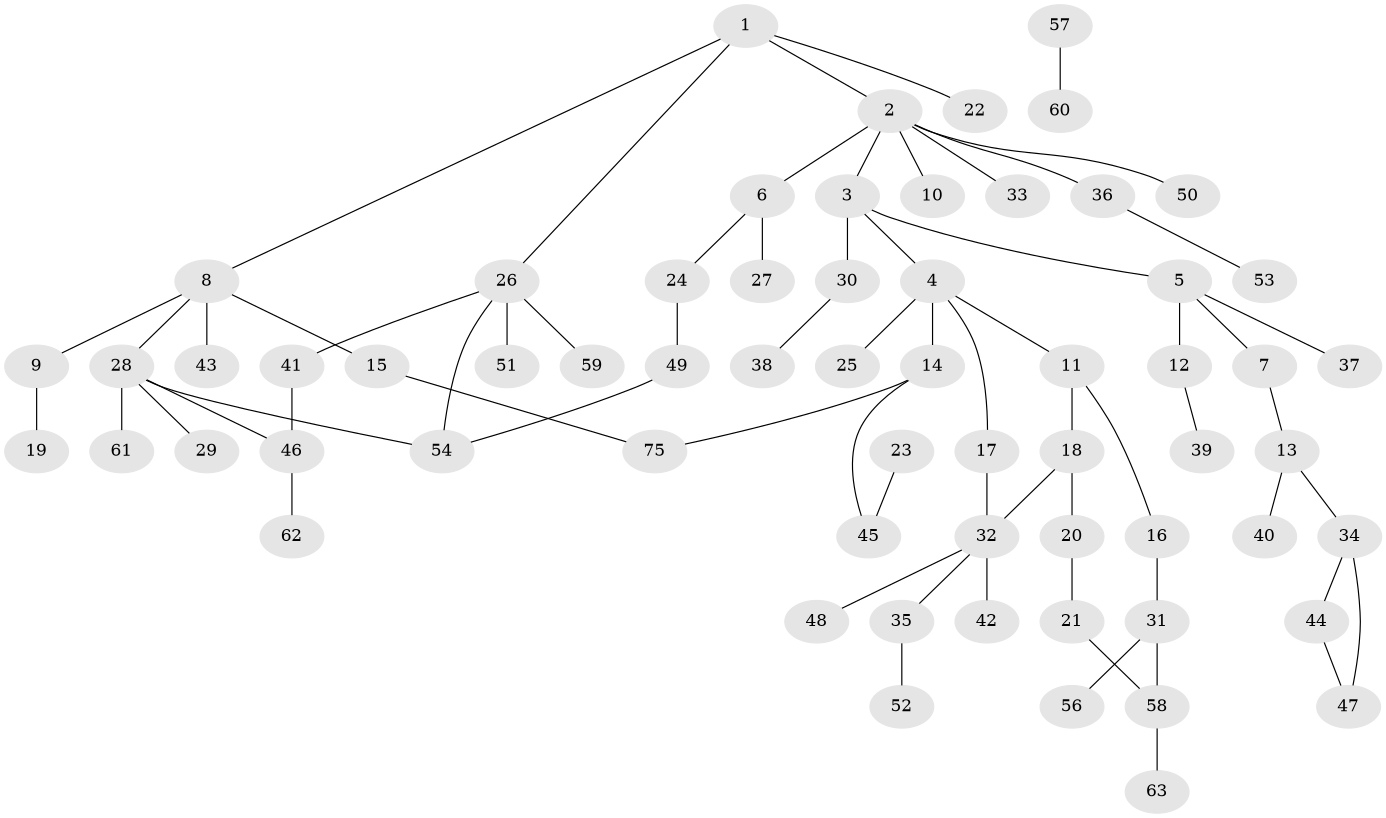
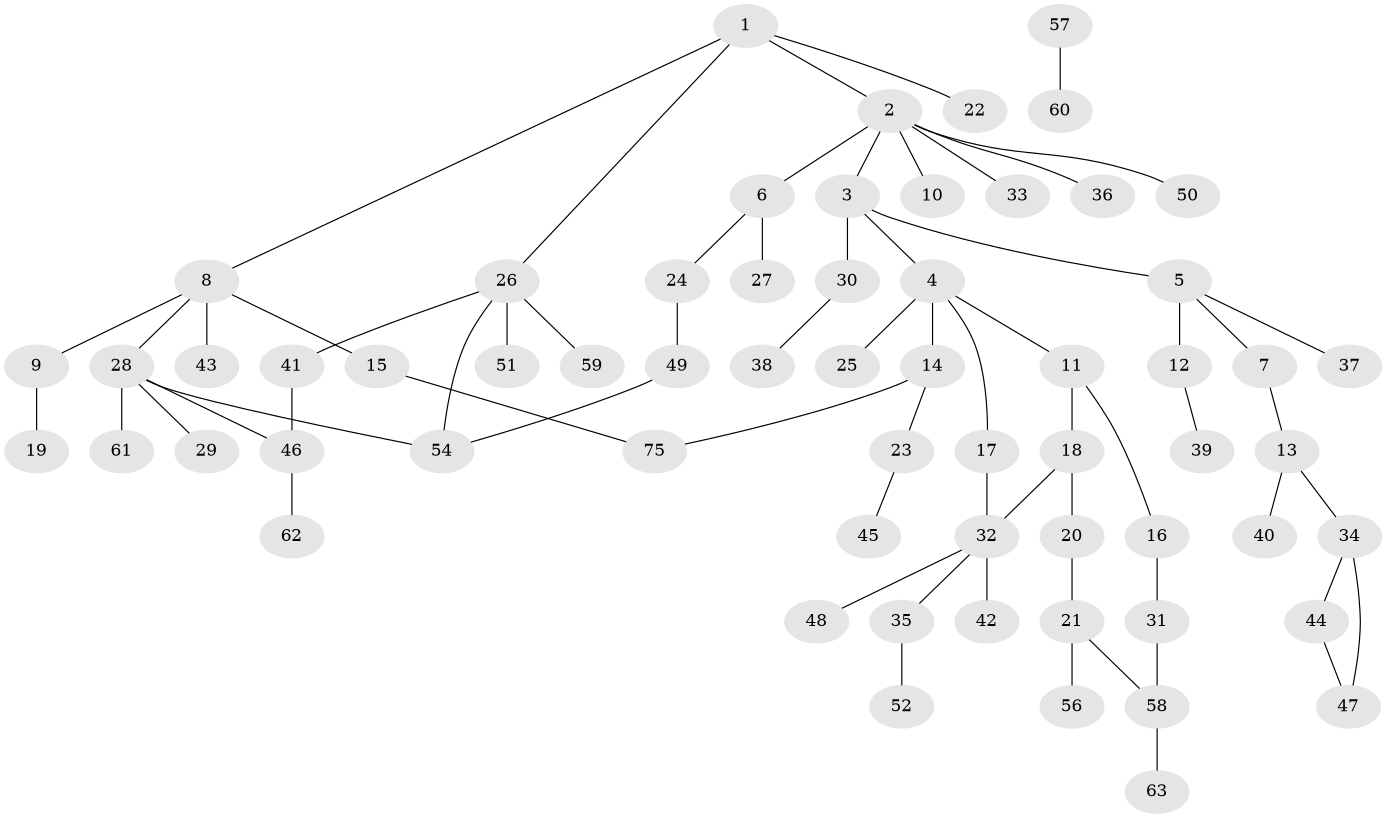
node "53": removed
edge "14" -- "45": now "14" -- "23"
edge "31" -- "56": now "21" -- "56"
